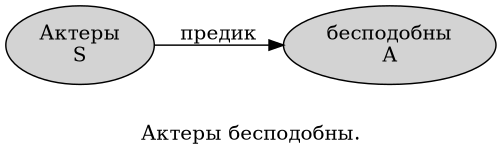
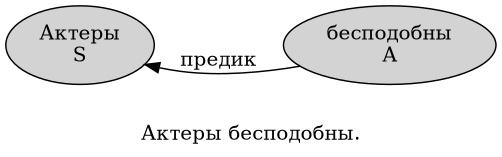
edge "Актеры S" -> "бесподобны A": reversed
